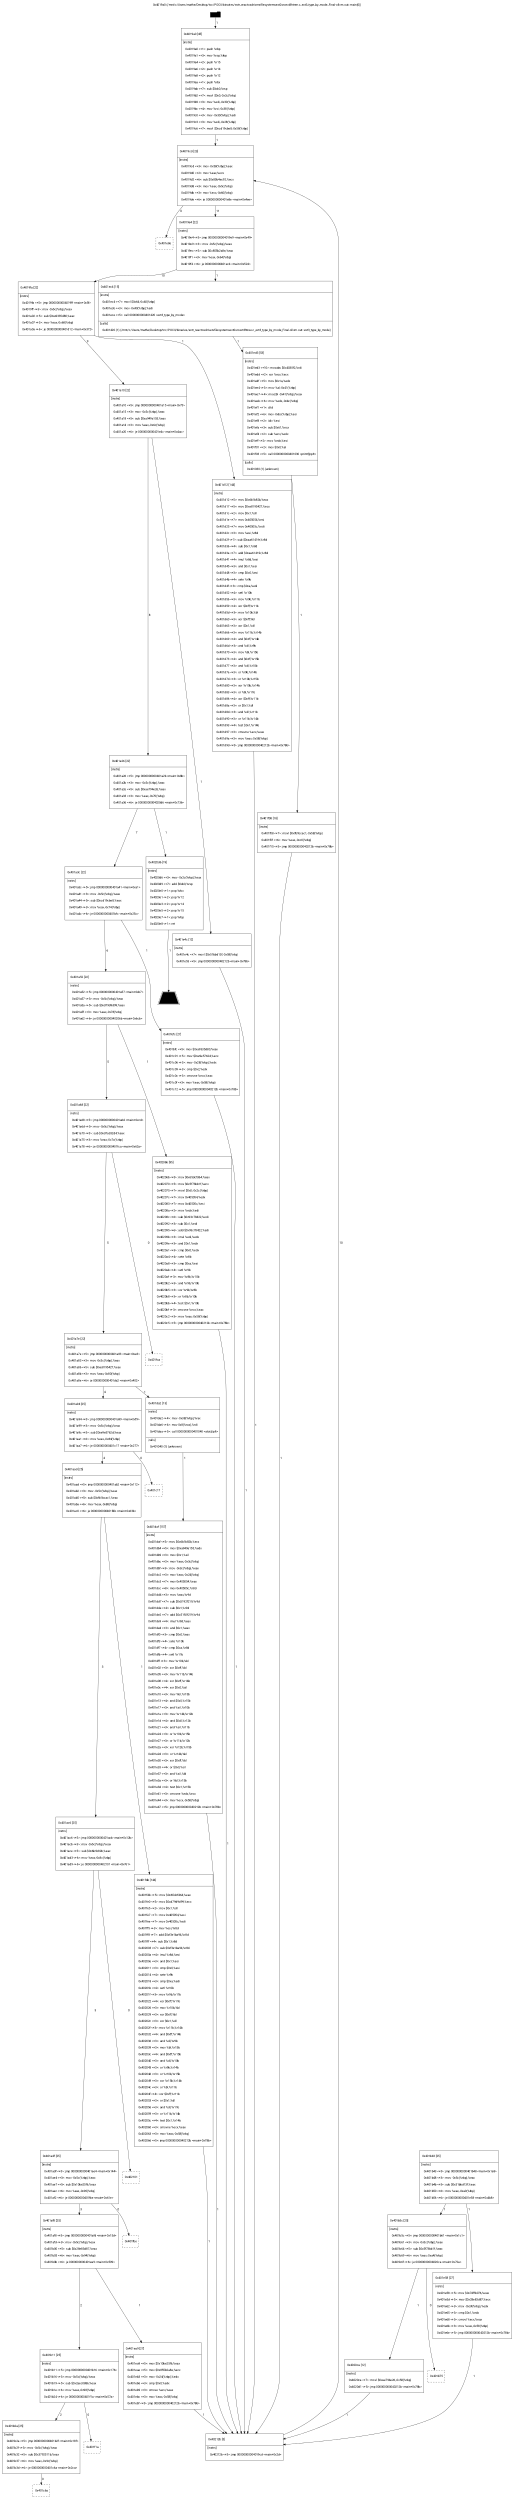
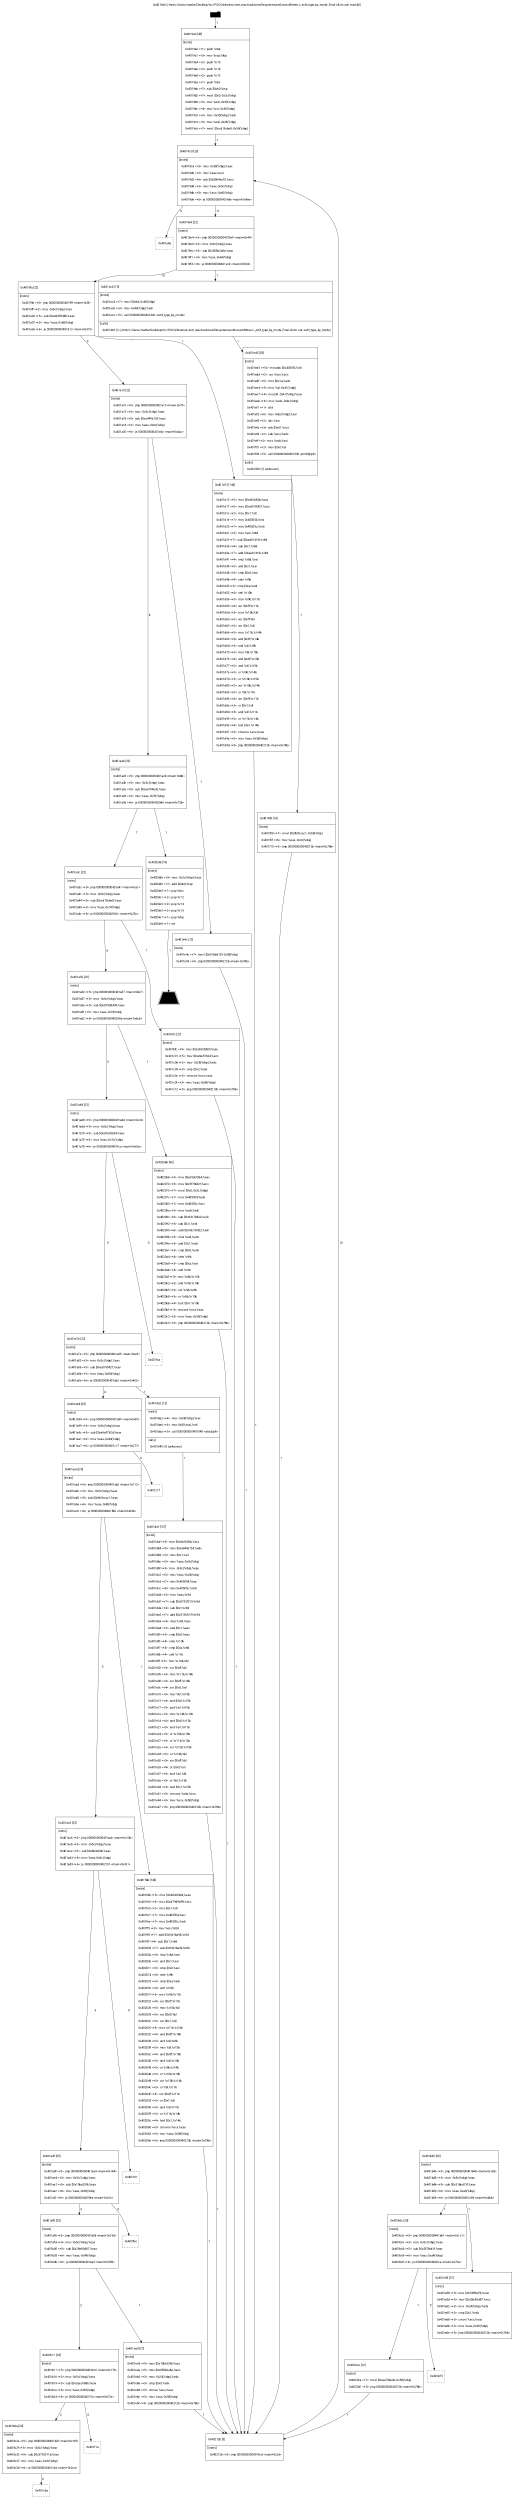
edge "0x401a94 [25]" -> "0x401aad [25]": removed, label "4"
edge "0x401e58 [27]" -> "0x40212b [5]": removed, label "1"
